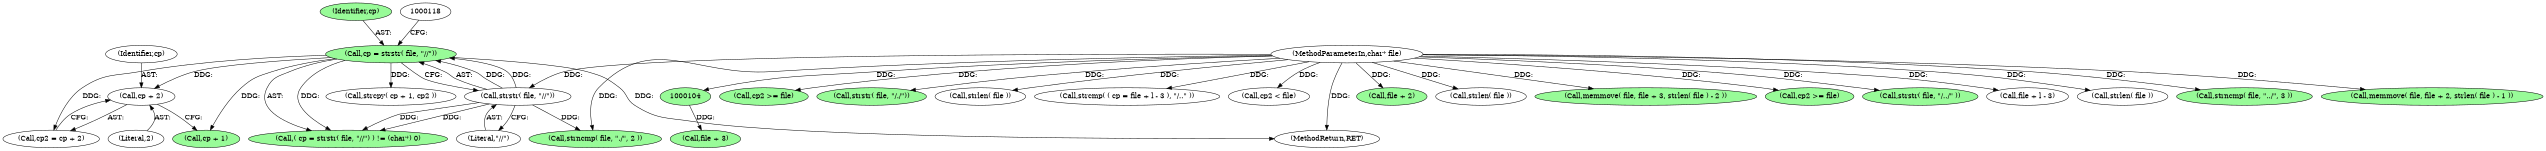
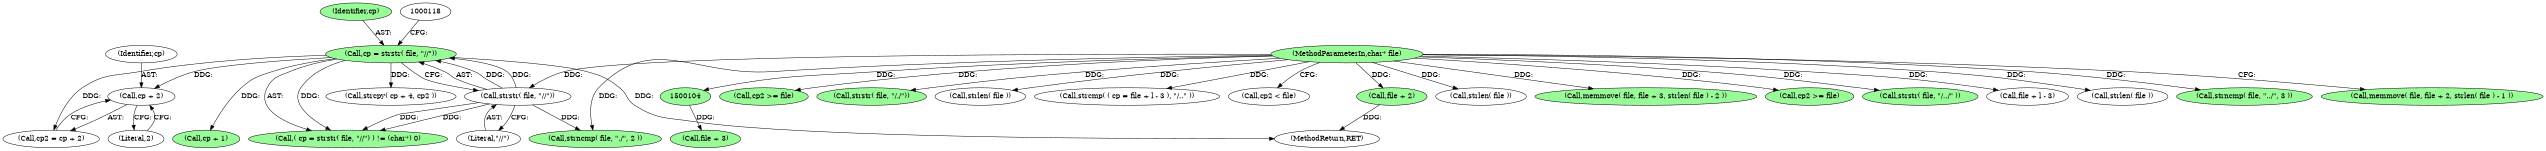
node "(MethodParameterIn,char* file)": fillcolor white -> palegreen
edge "(MethodParameterIn,char* file)" -> "(Call,cp2 < file)": label "DDG: " -> "CFG: "
edge "(MethodParameterIn,char* file)" -> "(Call,memmove( file, file + 2, strlen( file ) - 1 ))": label "DDG: " -> "CFG: "
edge "(MethodParameterIn,char* file)" -> "(MethodReturn,RET)": now "(Call,file + 2)" -> "(MethodReturn,RET)"
node "(Call,strcpy( cp + 1, cp2 ))": label "(Call,strcpy( cp + 1, cp2 ))" -> "(Call,strcpy( cp + 4, cp2 ))"
node "1000104": label "1000104" -> "1500104"
edge "(Call,cp + 2)" -> "(Call,cp + 1)": now "(Call,cp + 2)" -> "(Literal,2)"
edge "(Literal,2)" -> "(Call,cp + 2)": label "AST: " -> "CFG: "
